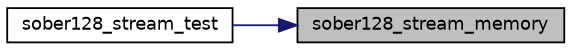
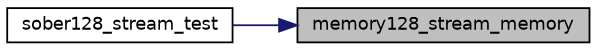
node "sober128_stream_memory": label "sober128_stream_memory" -> "memory128_stream_memory"
